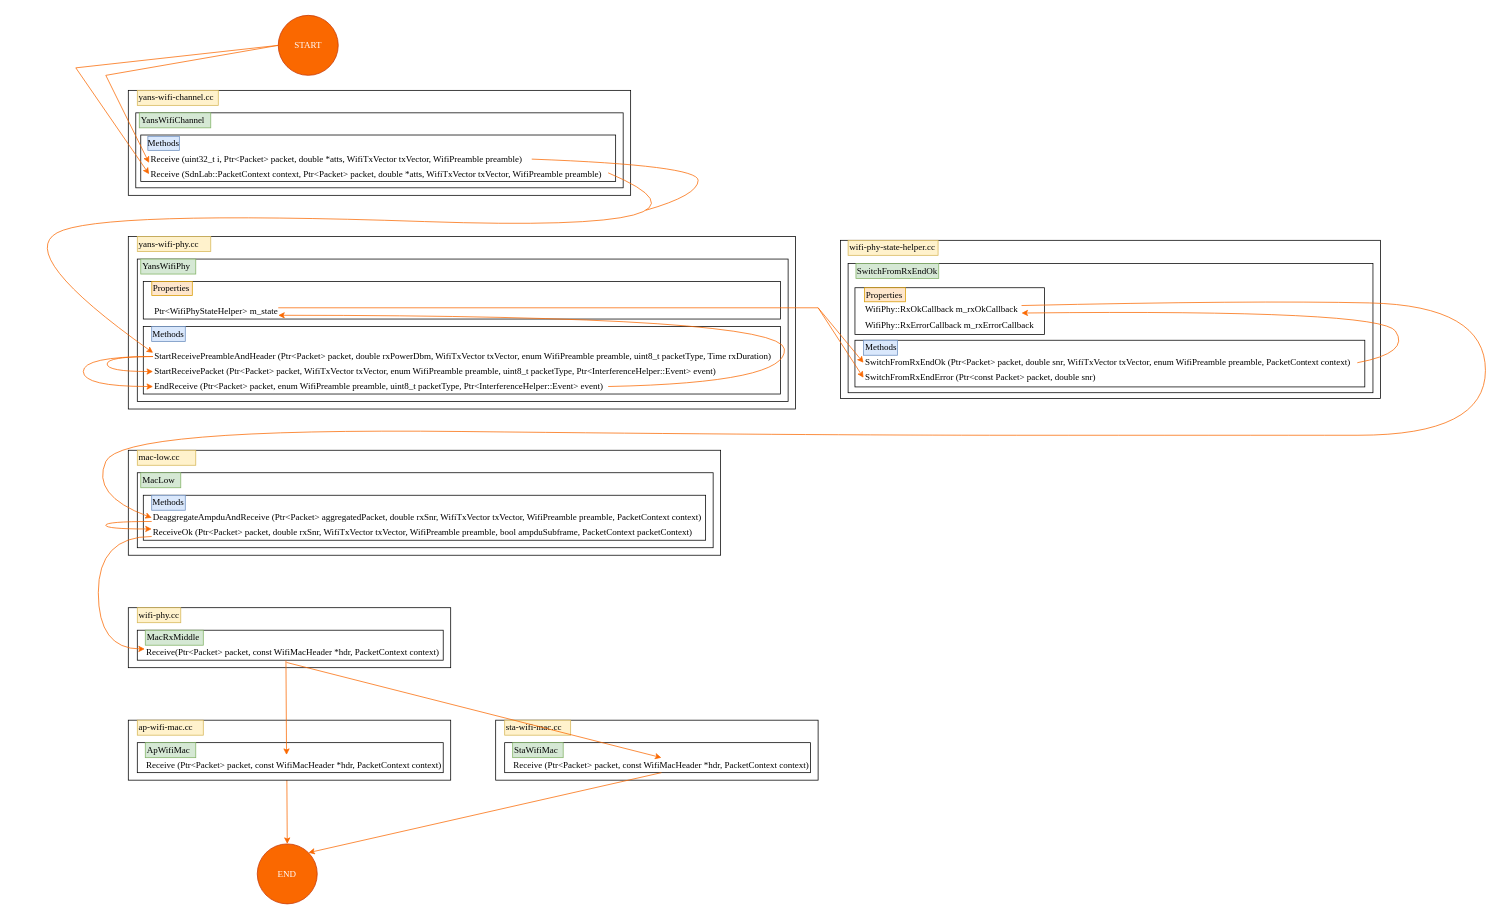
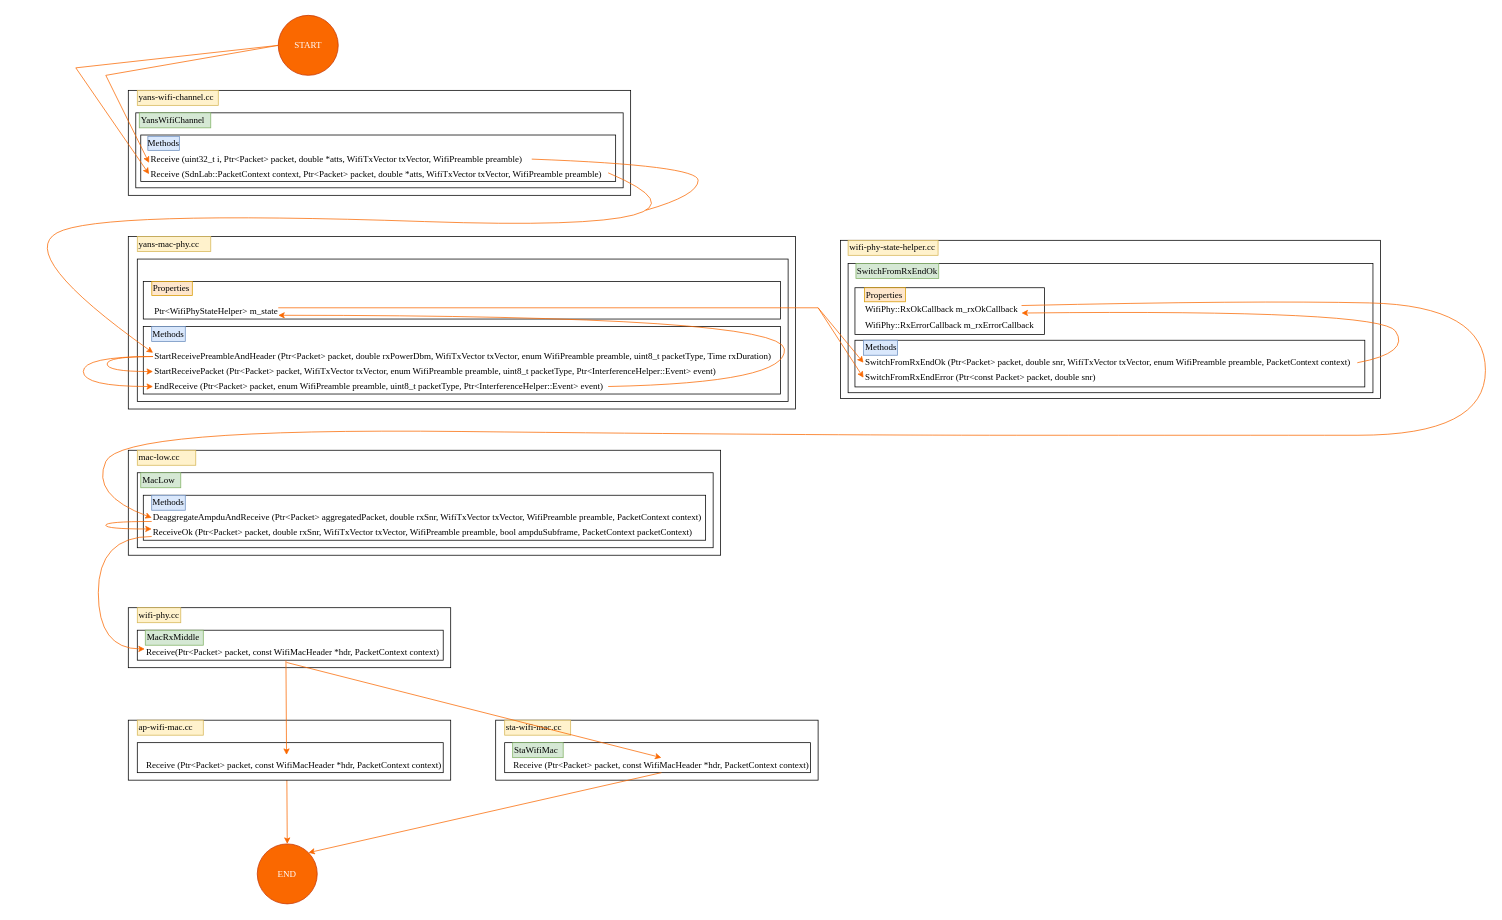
node "yans-wifi-phy.cc": label "yans-wifi-phy.cc" -> "yans-mac-phy.cc"
node "YansWifiPhy": removed
node "ApWifiMac": removed
